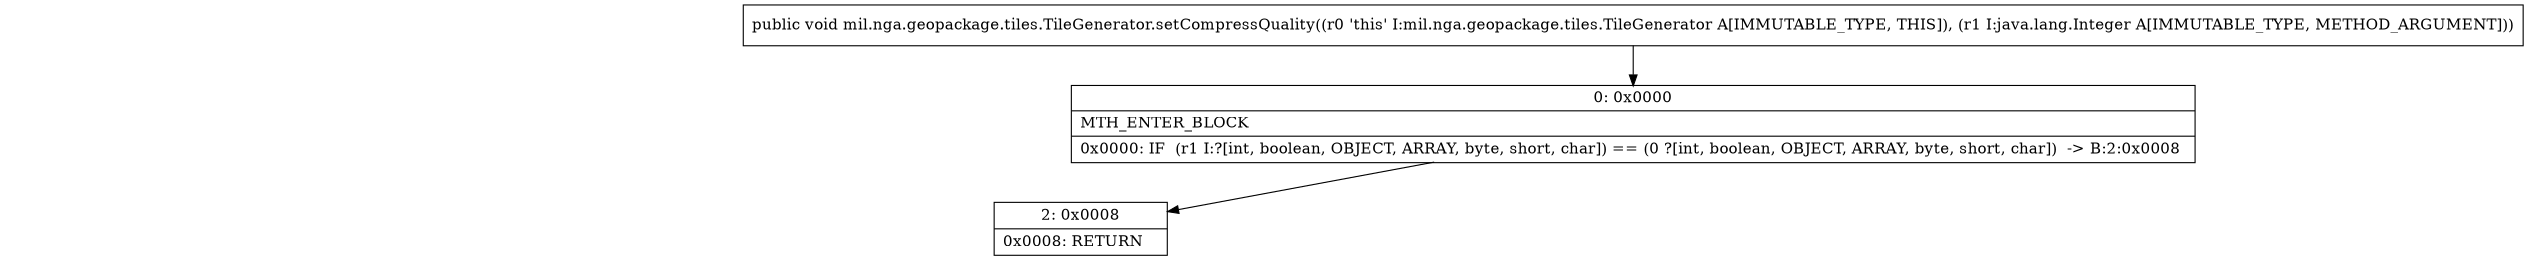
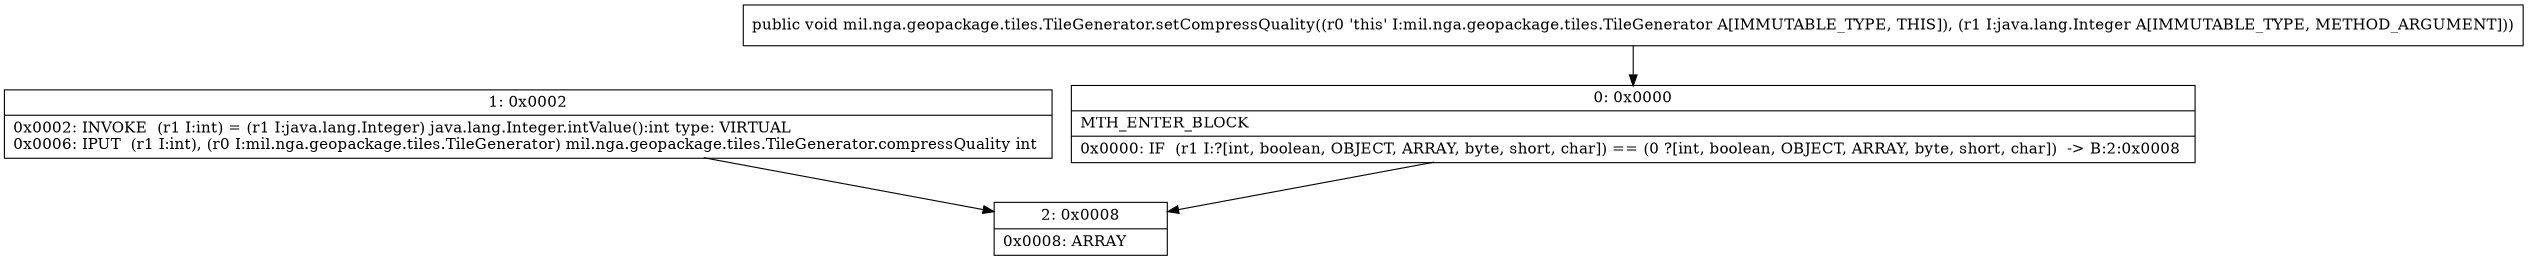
node "1: 0x0002": added
node "2: 0x0008": text "0x0008: RETURN" -> "0x0008: ARRAY"
